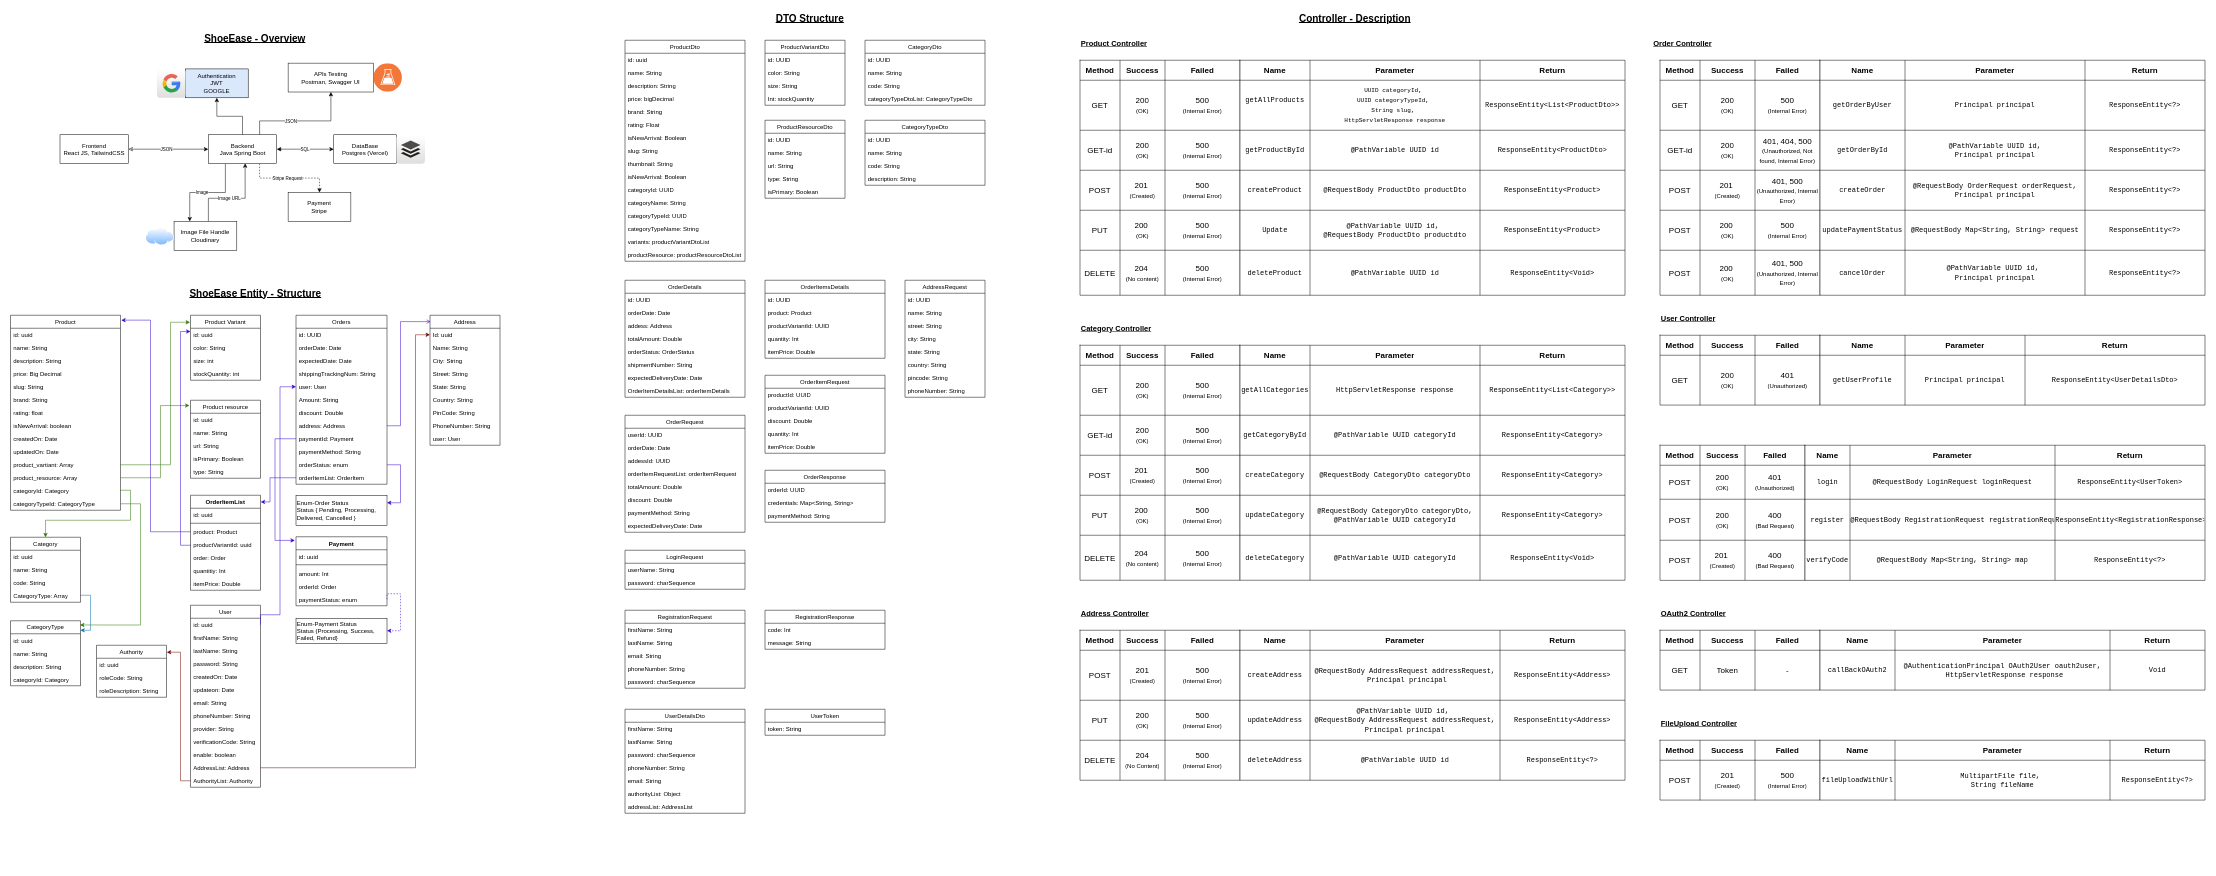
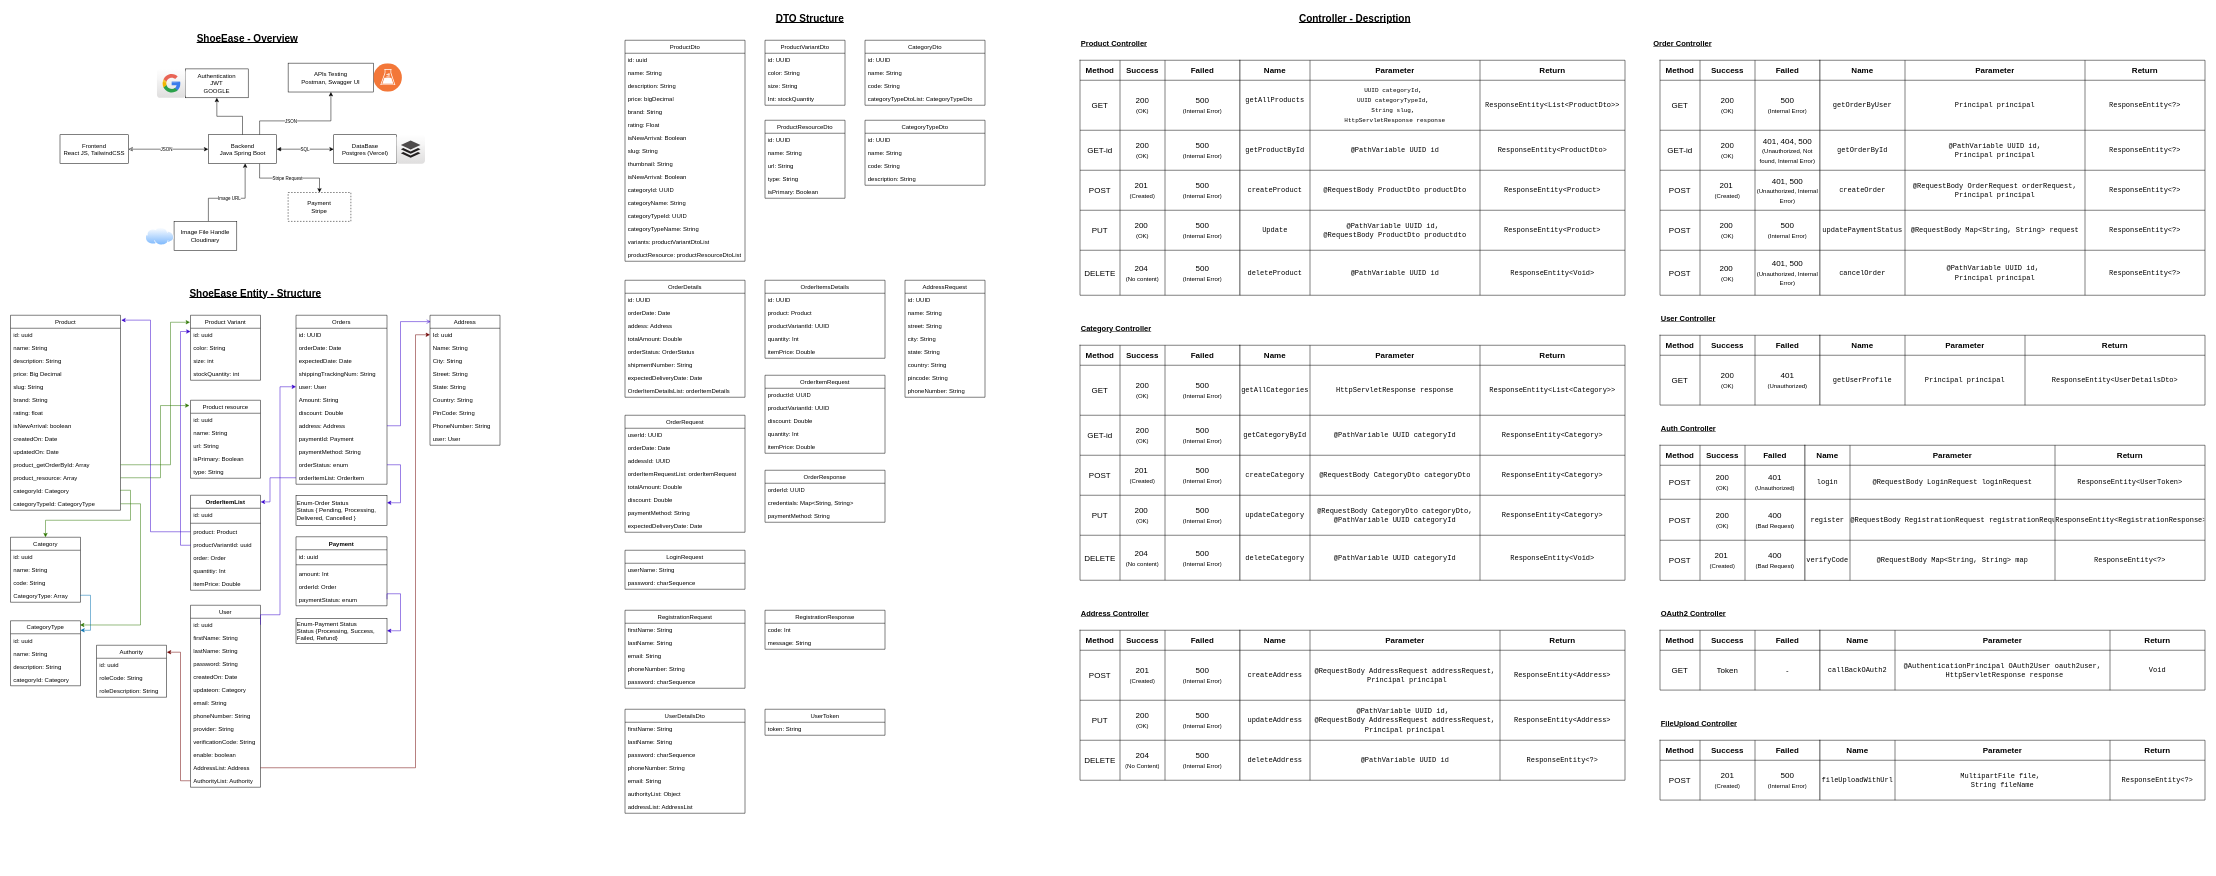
node "ShoeEase - Overview": moved (255, 38) -> (247, 38)
node "Authentication JWT GOOGLE": fillcolor #dae8fc -> #ffffff
edge "Backend Java Spring Boot" -> "Payment Stripe": style dashed -> solid
edge "Backend Java Spring Boot" -> "Image File Handle Cloudinary": removed, label "Image"
node "Payment Stripe": style solid -> dashed
node "Auth Controller": added
node "product_vartiant: Array": label "product_vartiant: Array" -> "product_getOrderById: Array"
edge "paymentId: Payment" -> "Payment": removed
edge "paymentStatus: enum" -> "Enum-Payment Status Status {Processing, Success, Failed, Refund}": style dashed -> solid
node "updateon: Date": label "updateon: Date" -> "updateon: Category"
